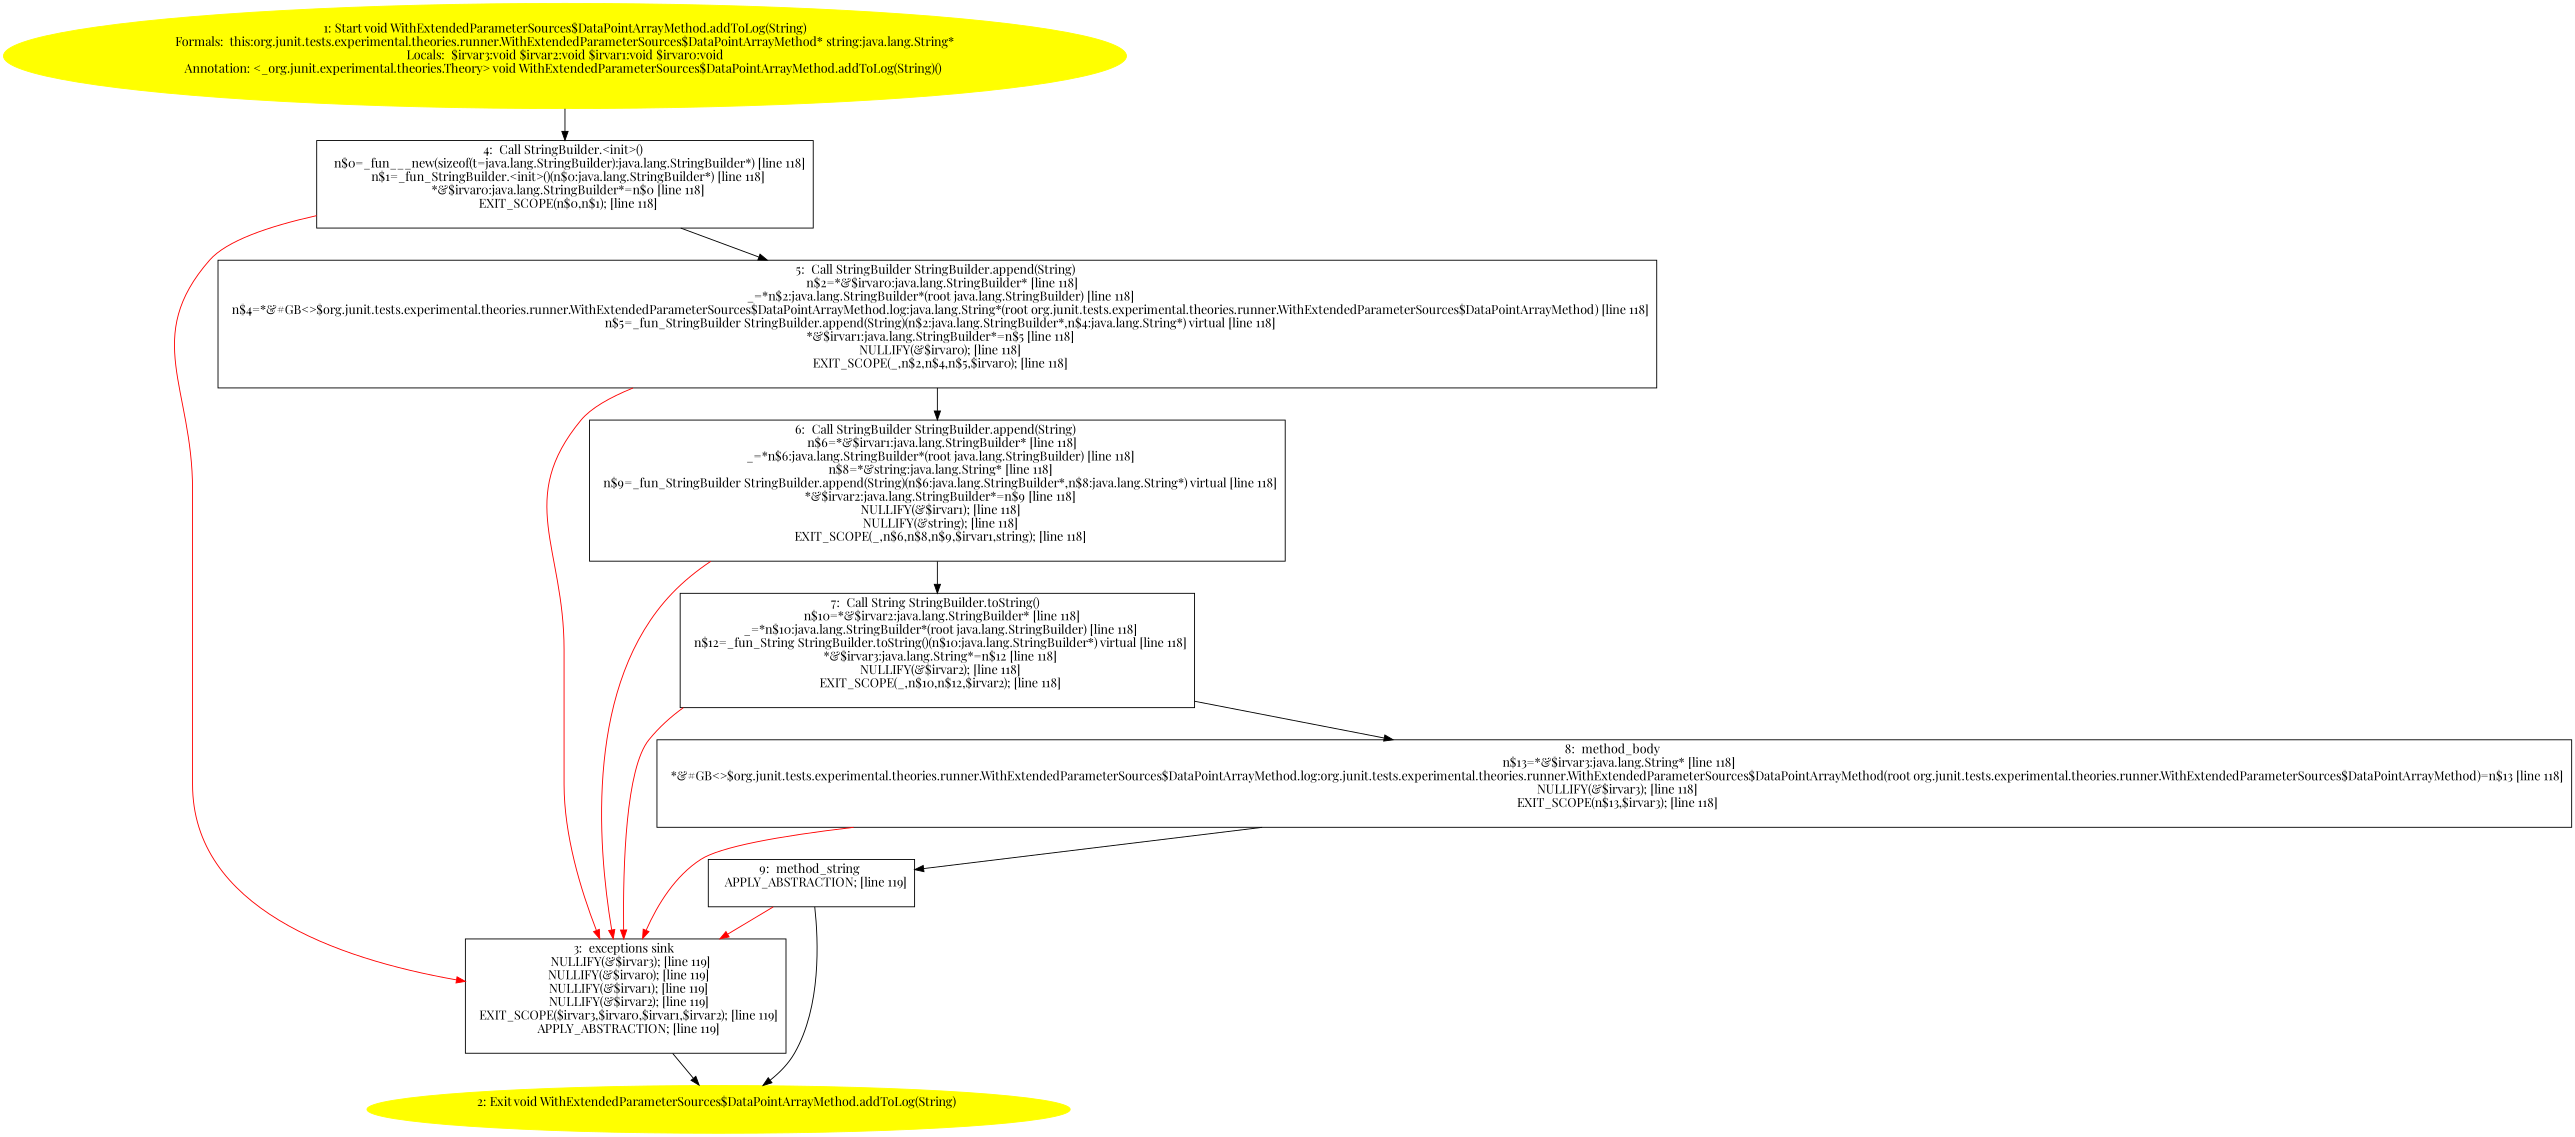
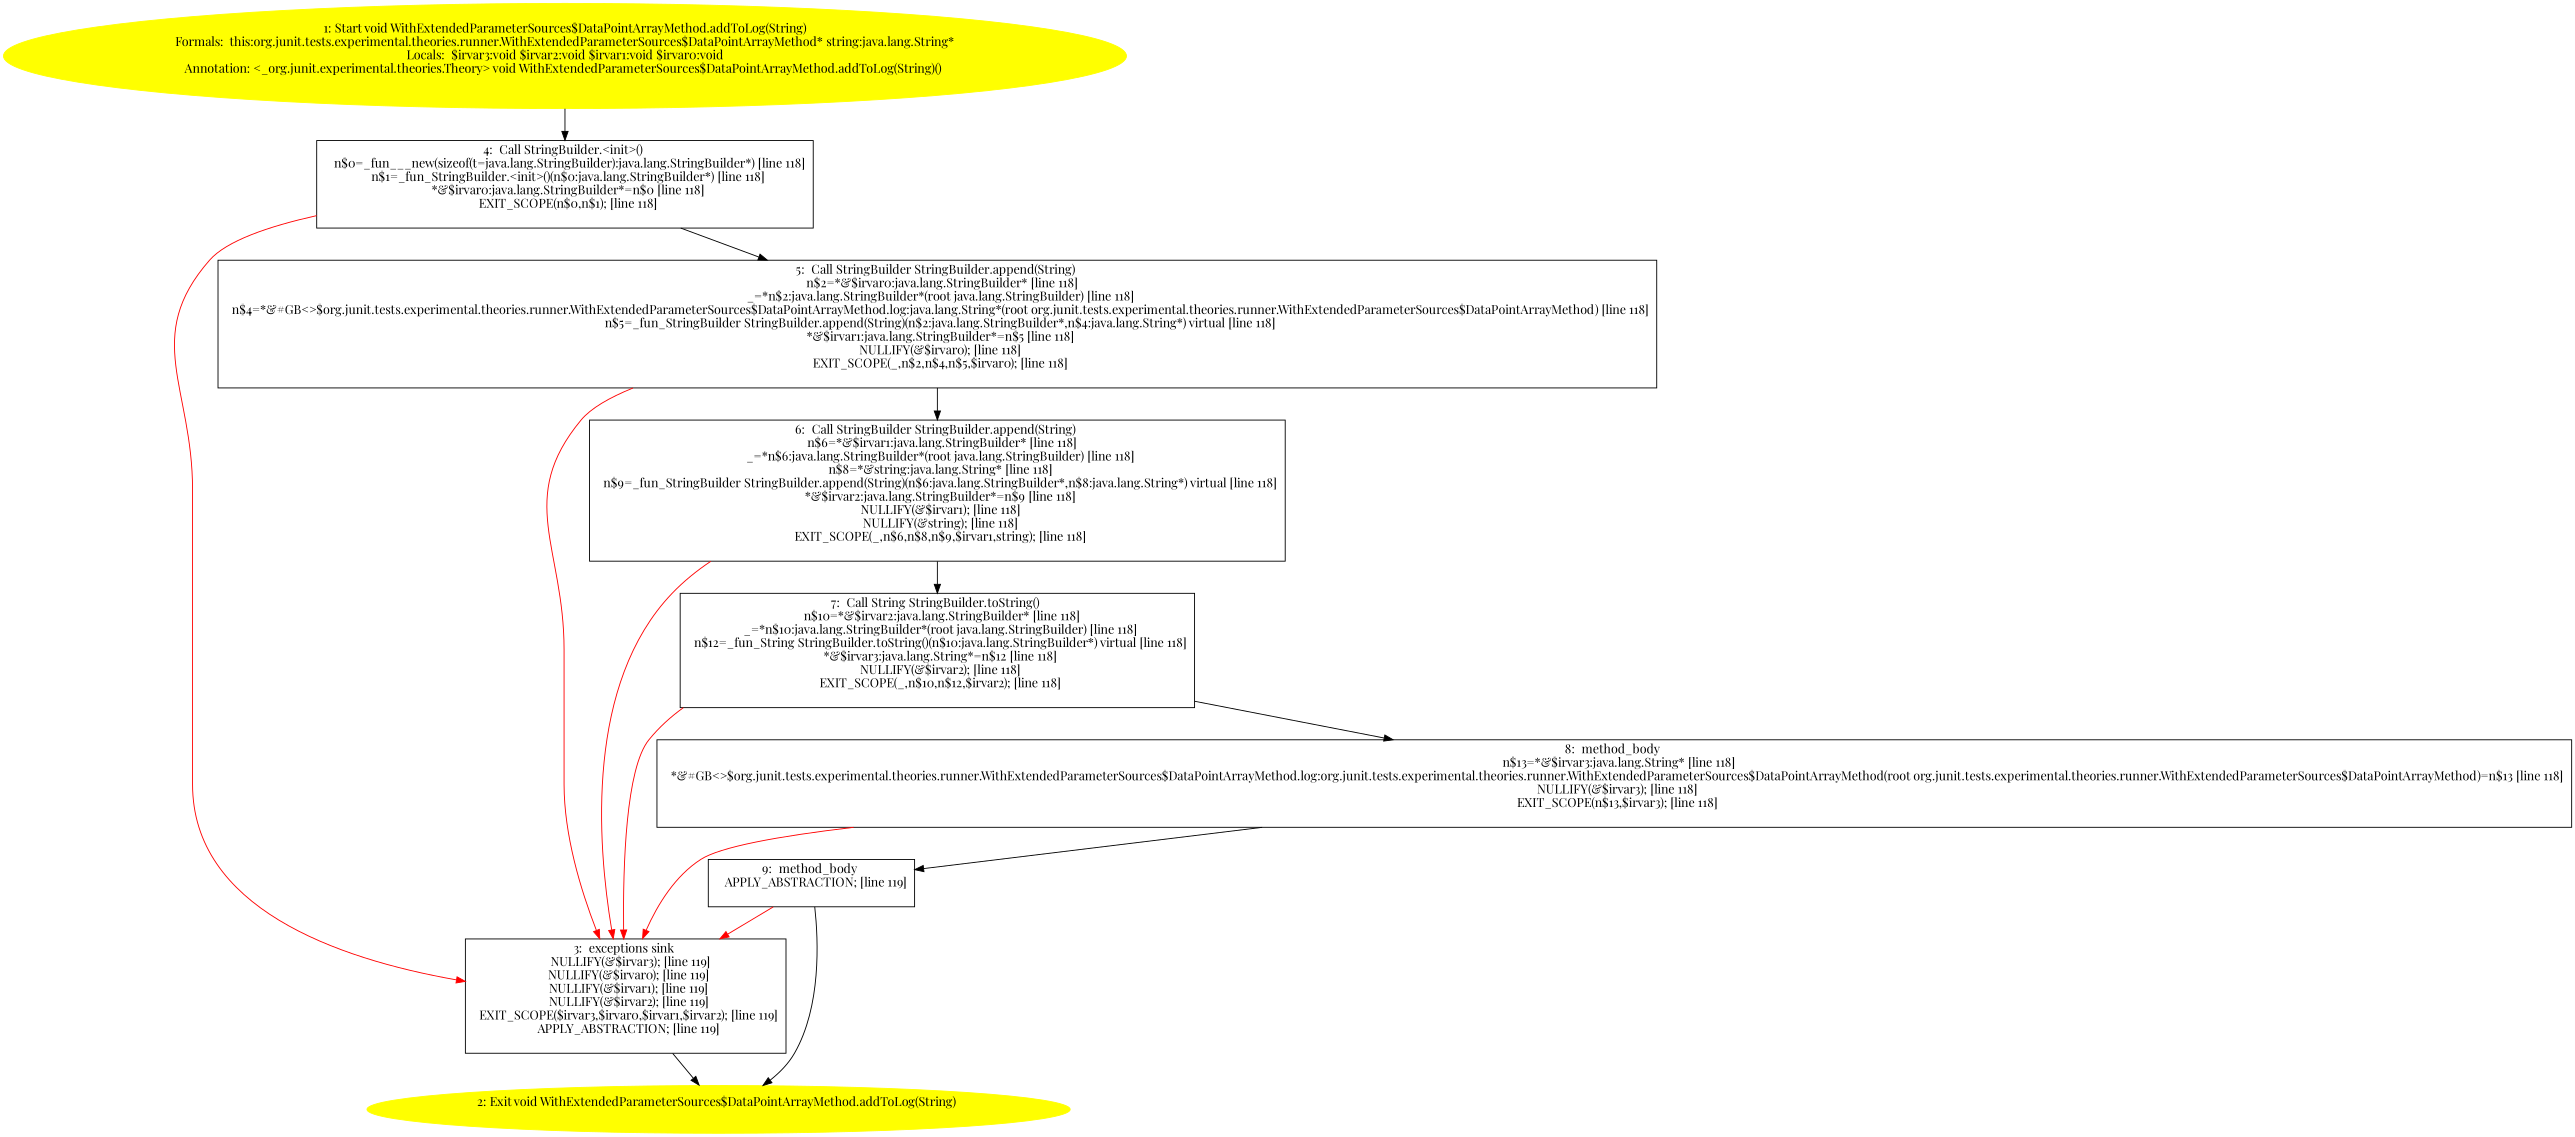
node "9:  method_string APPLY_ABSTRACTION; [line 119]": label "9:  method_string APPLY_ABSTRACTION; [line 119]" -> "9:  method_body APPLY_ABSTRACTION; [line 119]"
